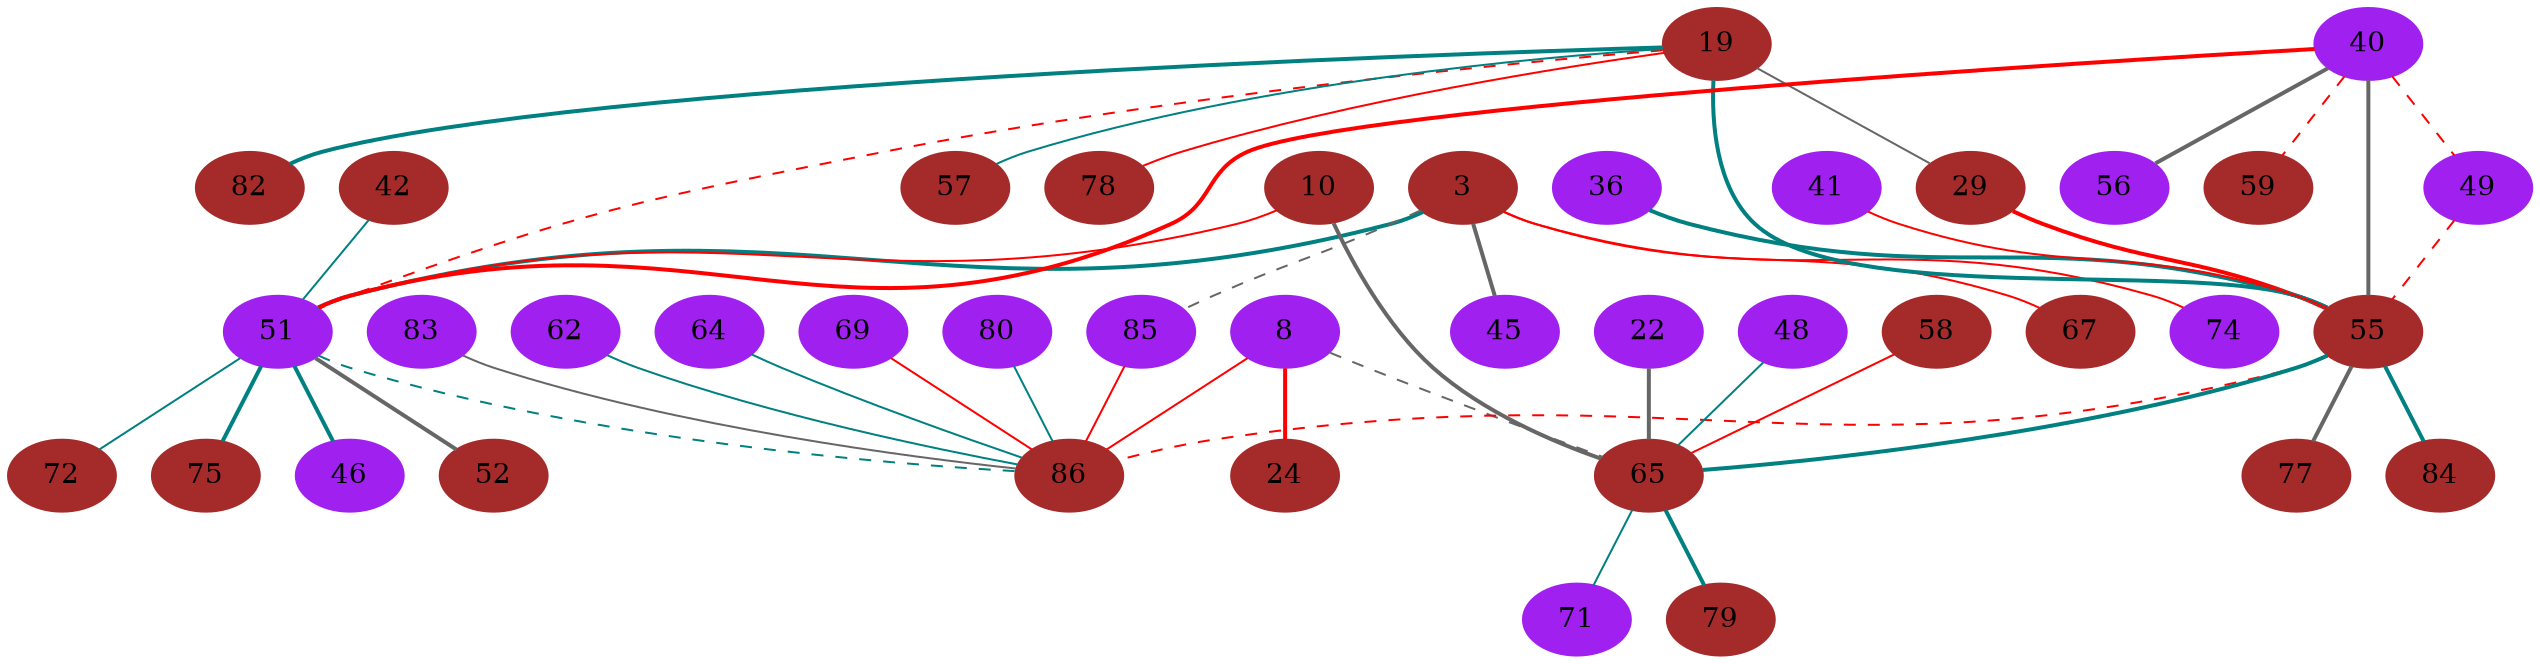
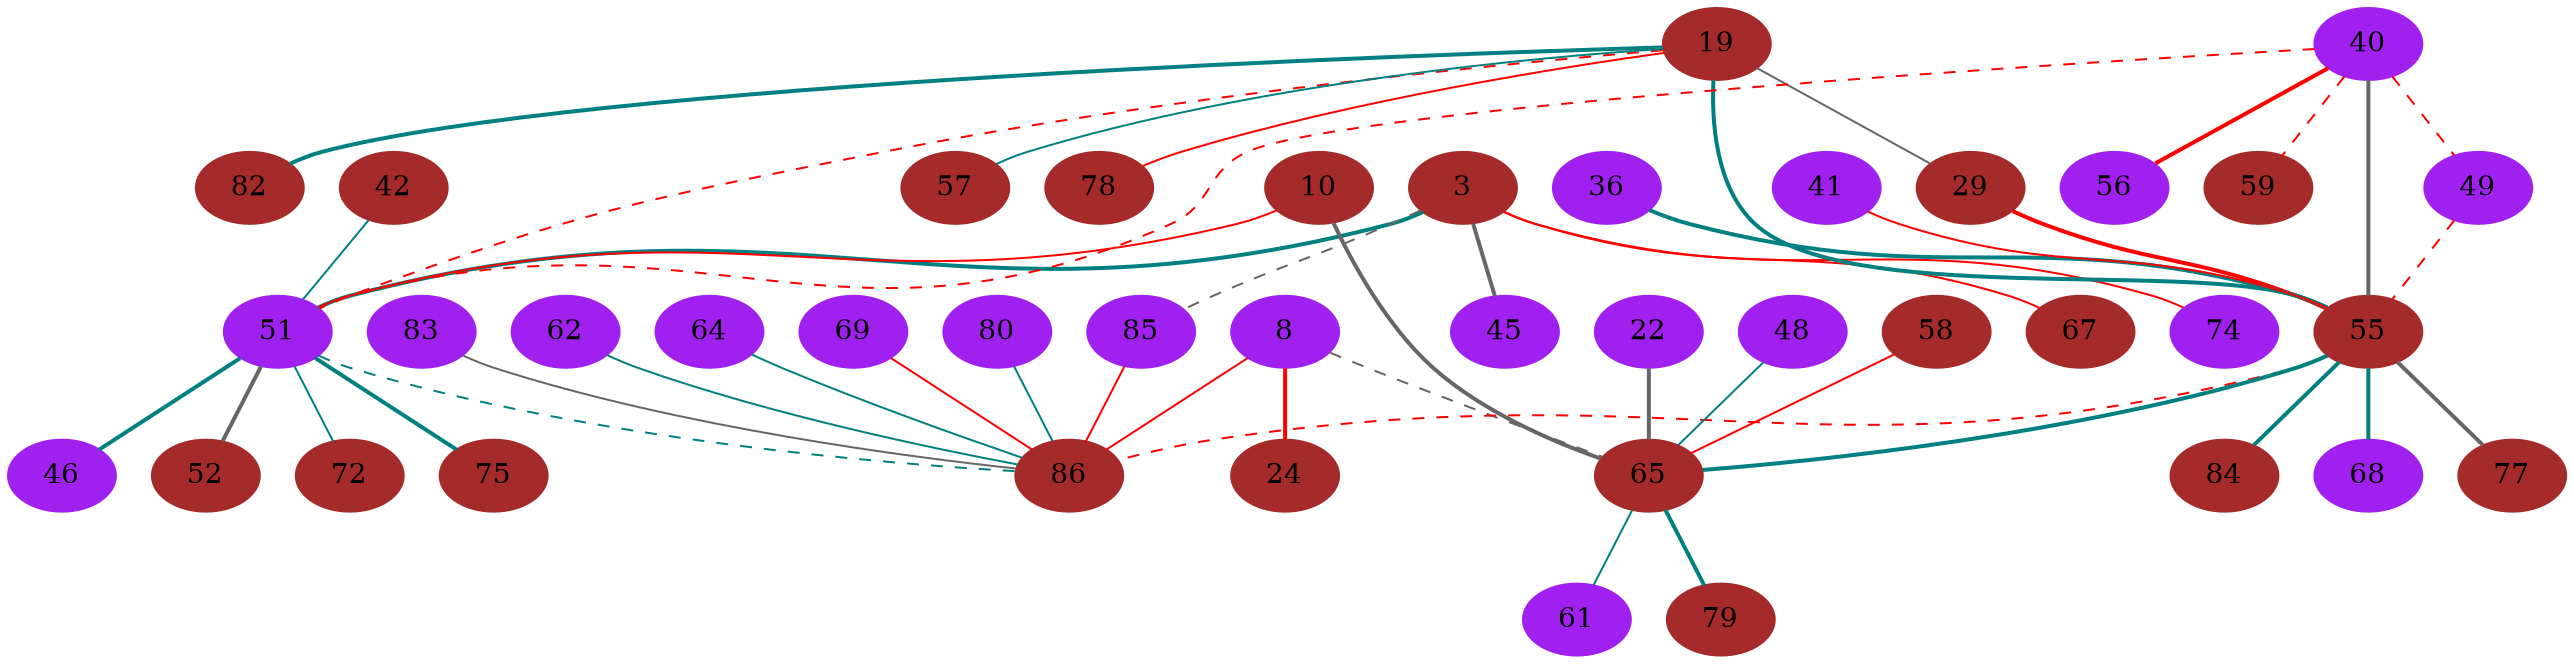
edge "40" -- "56": color gray40 -> red
edge "40" -- "51": style bold -> dashed
node "68": added
node "71": label "71" -> "61"
